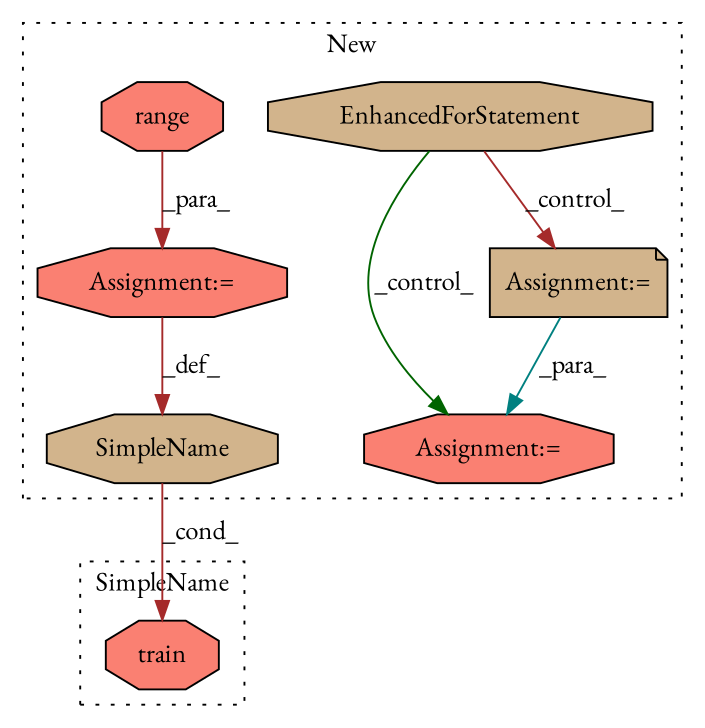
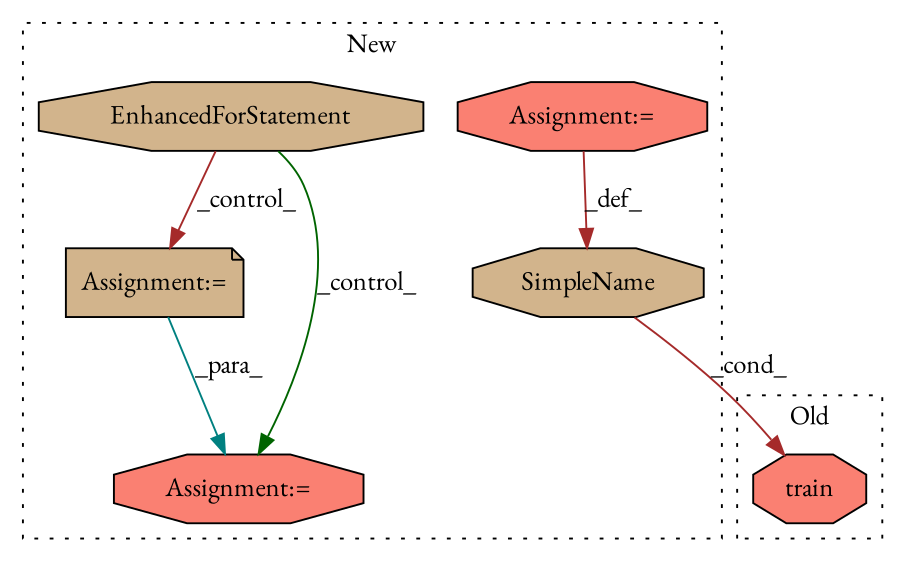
node "range": removed
cluster "SimpleName": label "SimpleName" -> "Old"
